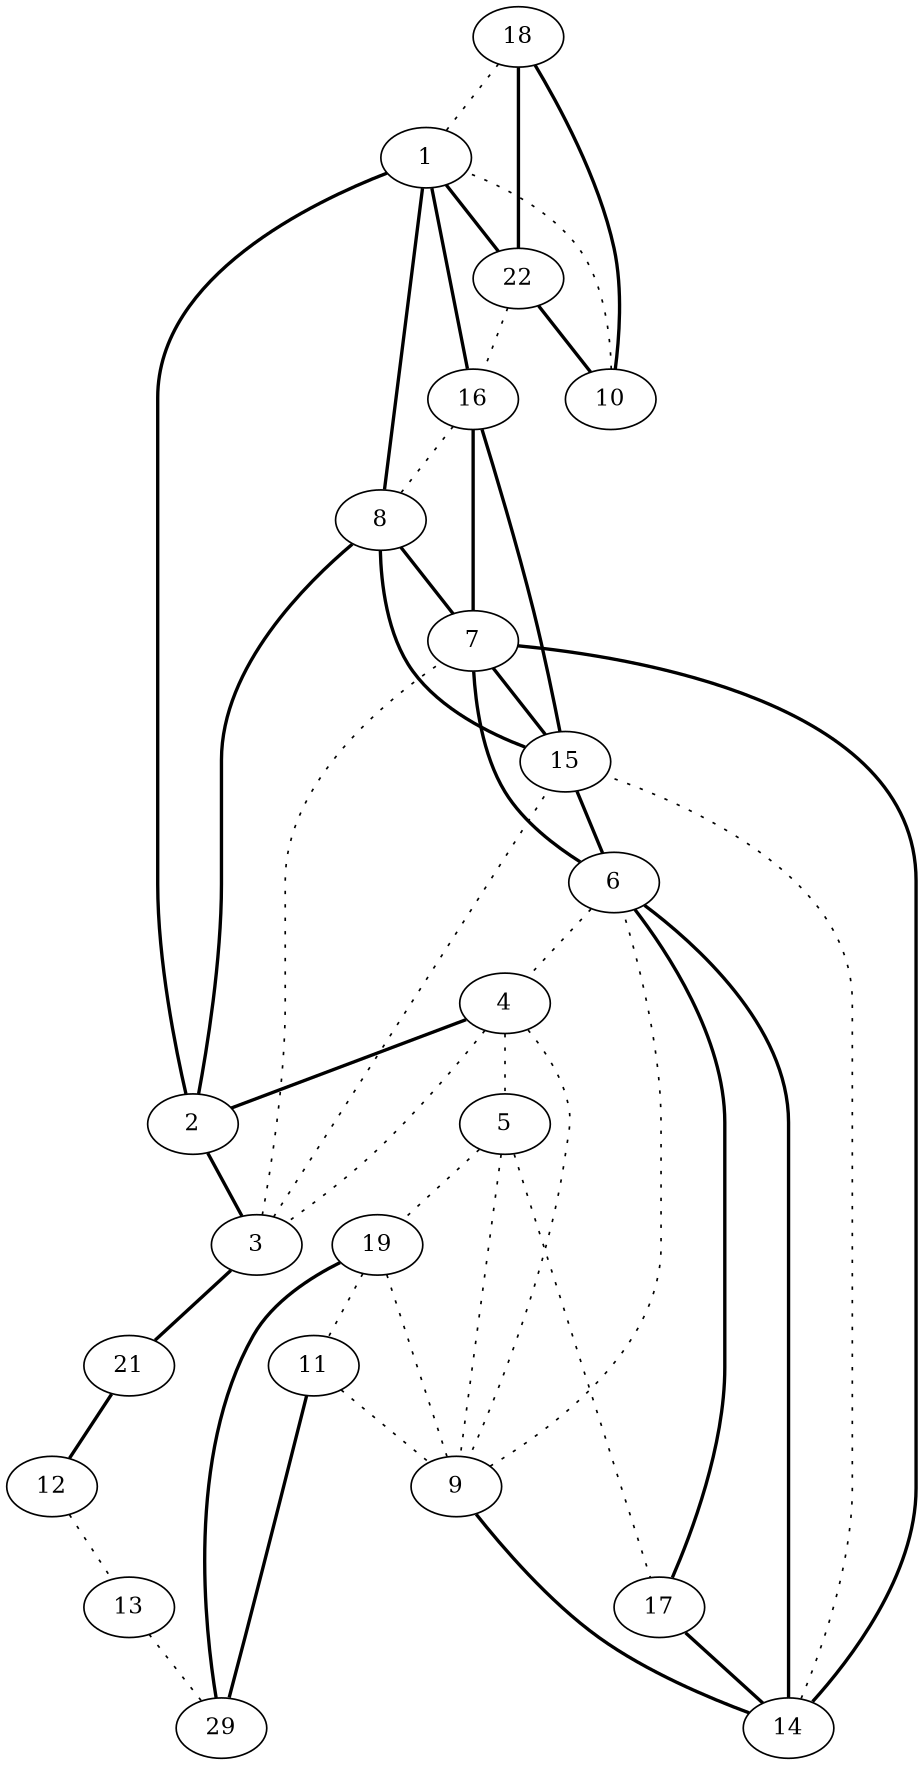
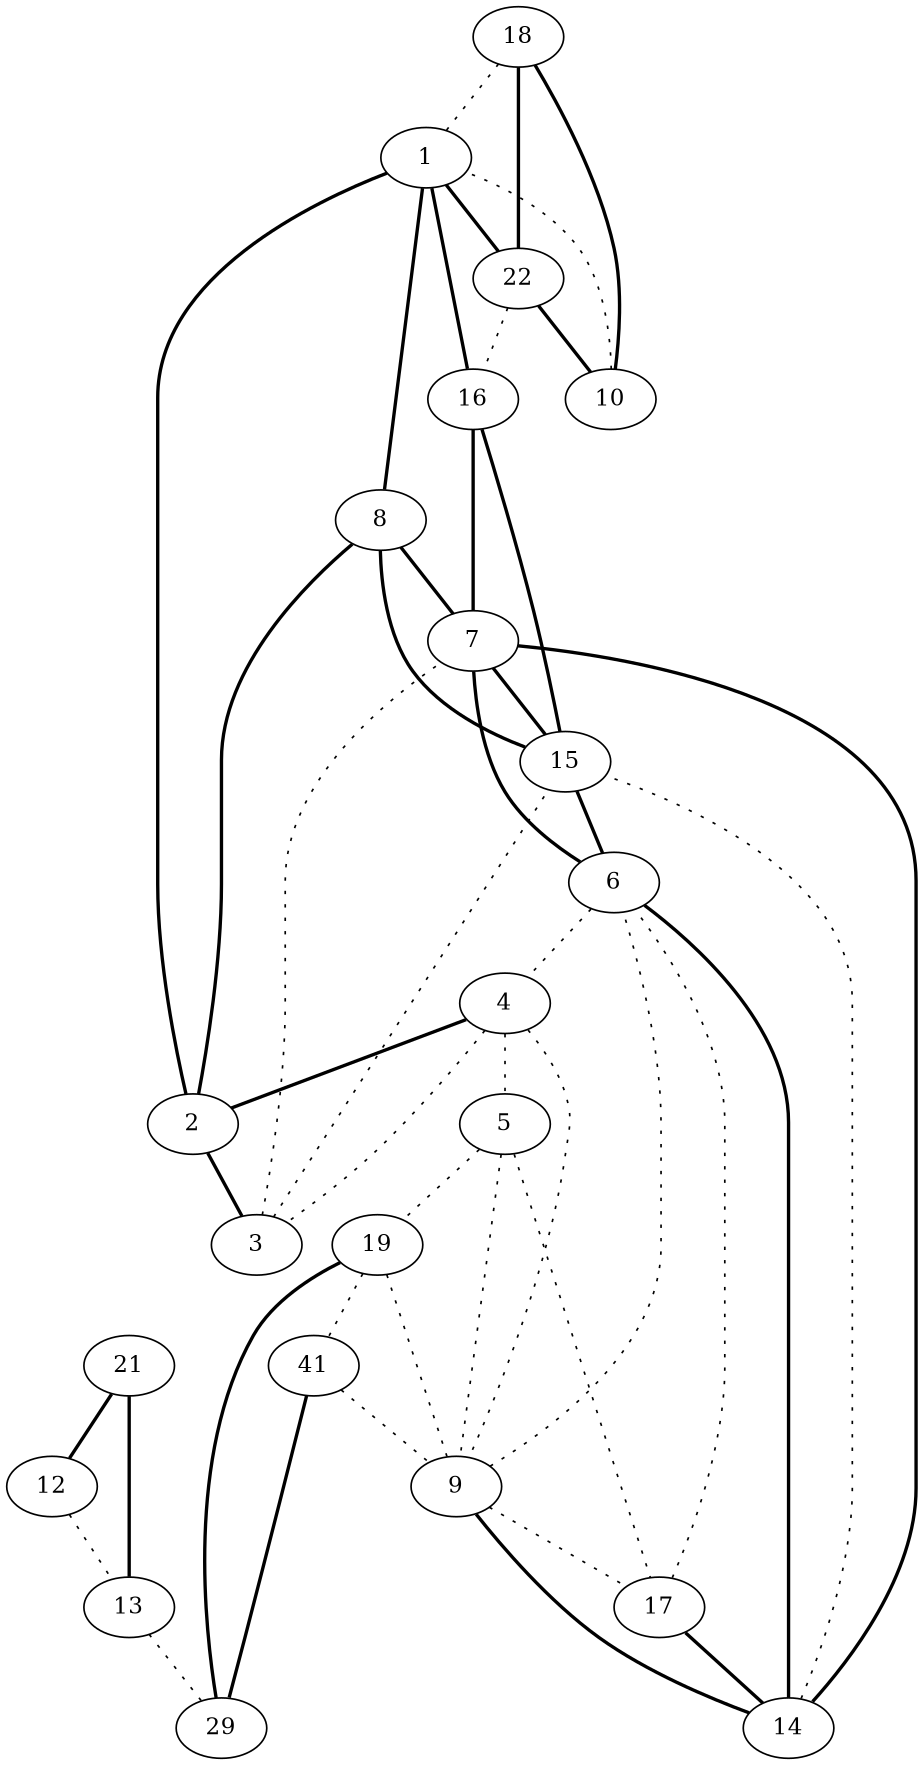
edge "16" -- "8": removed
edge "6" -- "17": style bold -> dotted
edge "3" -- "21": now "13" -- "21"
node "11": label "11" -> "41"
edge "9" -- "17": added
